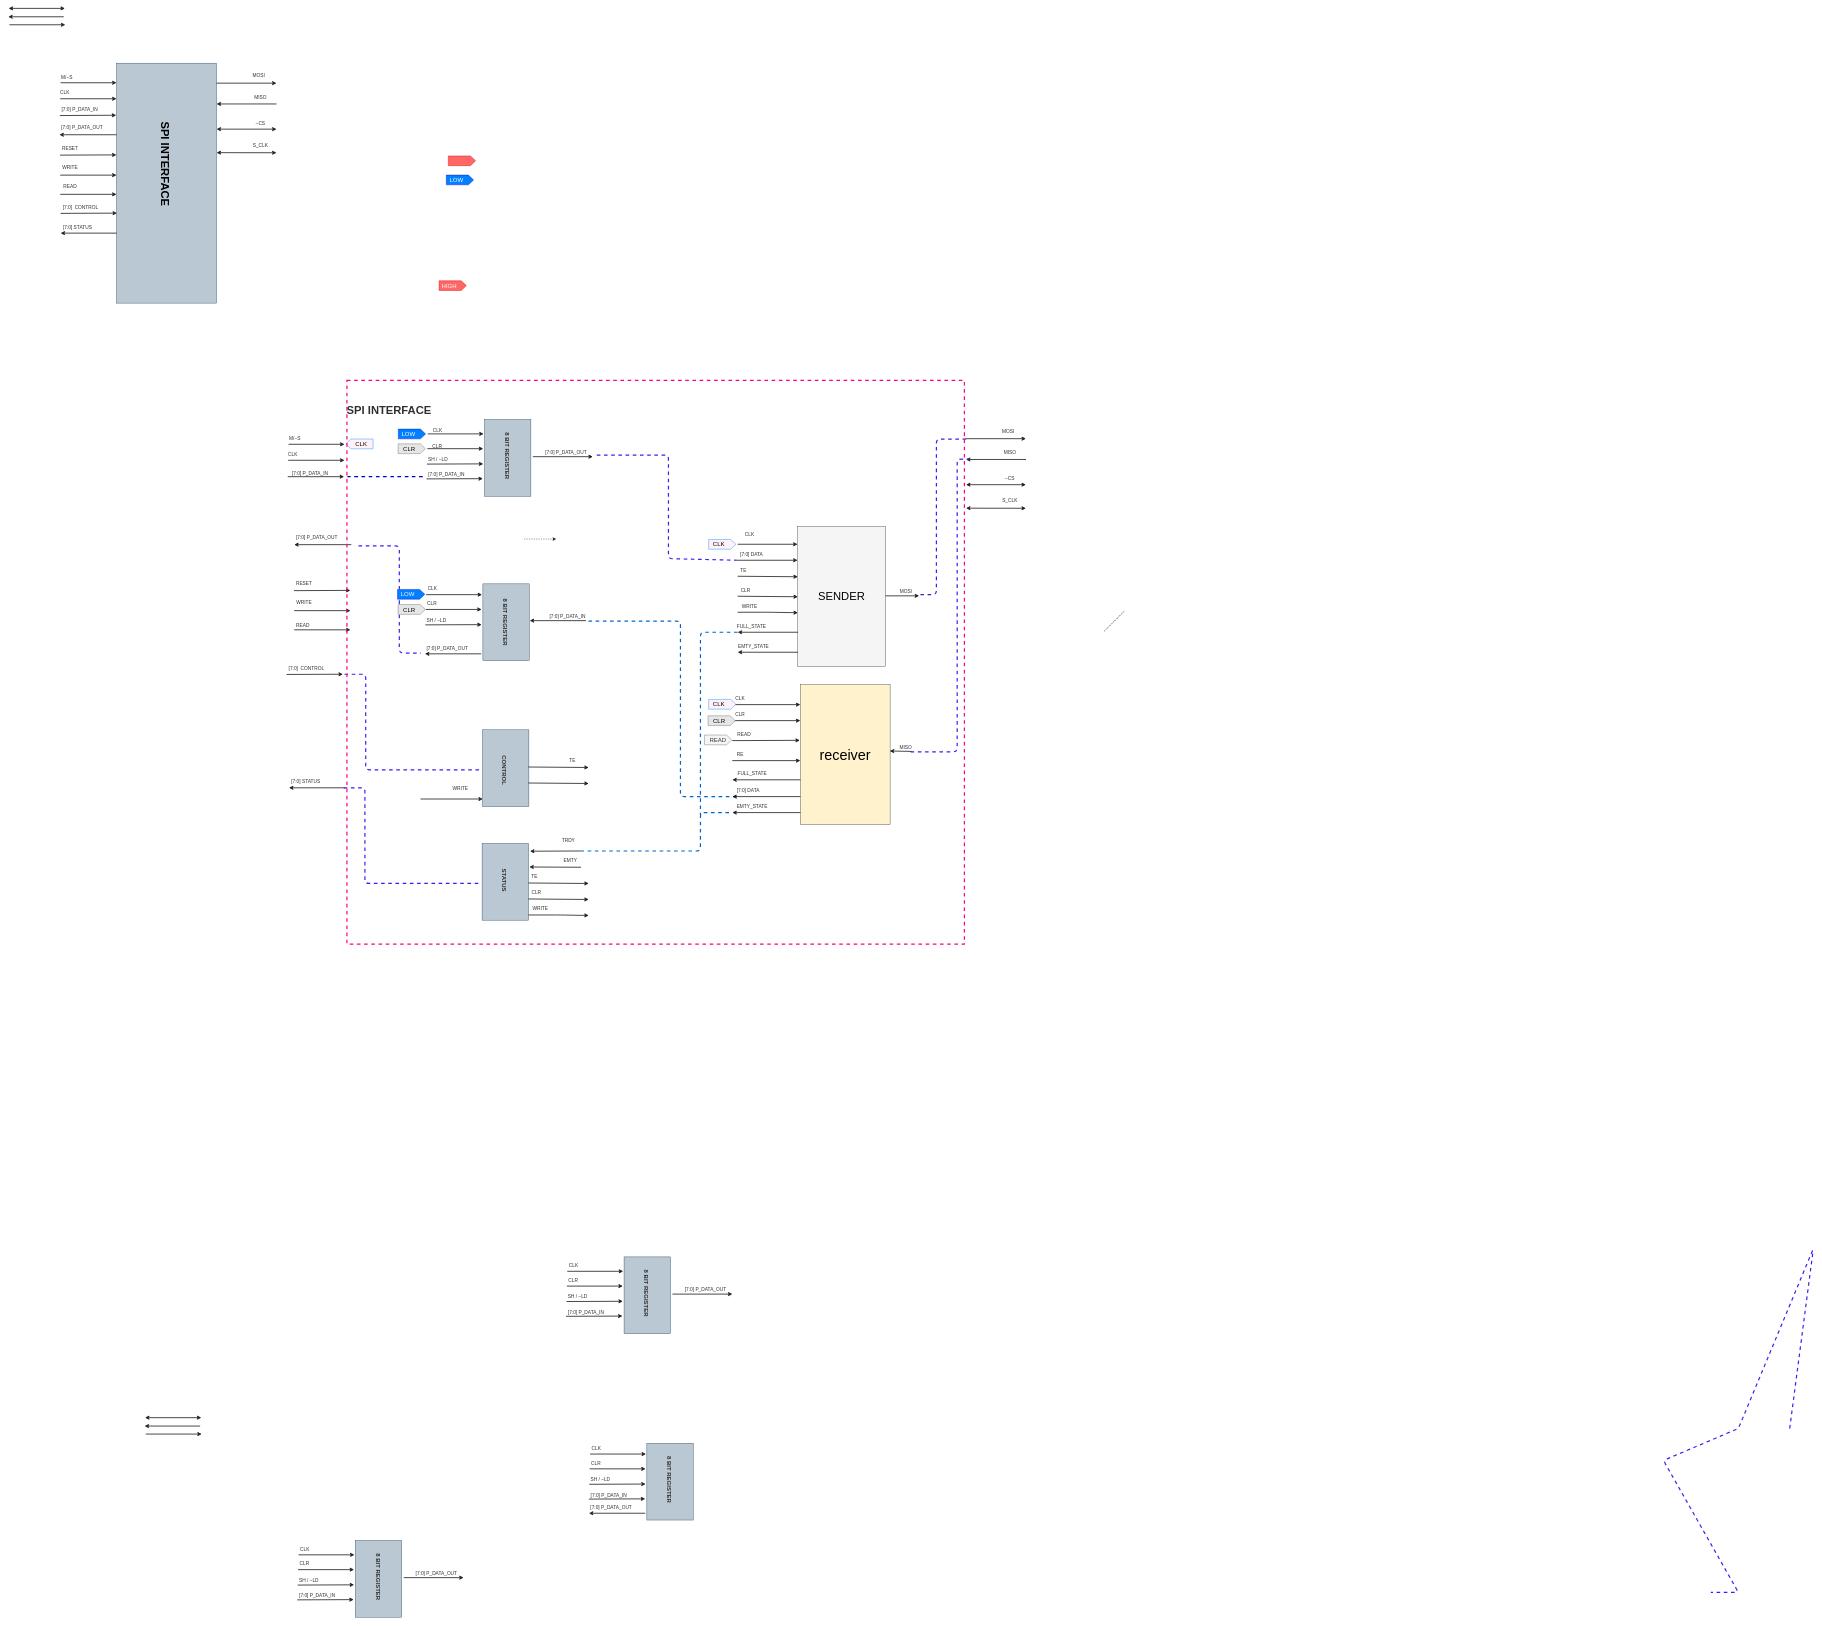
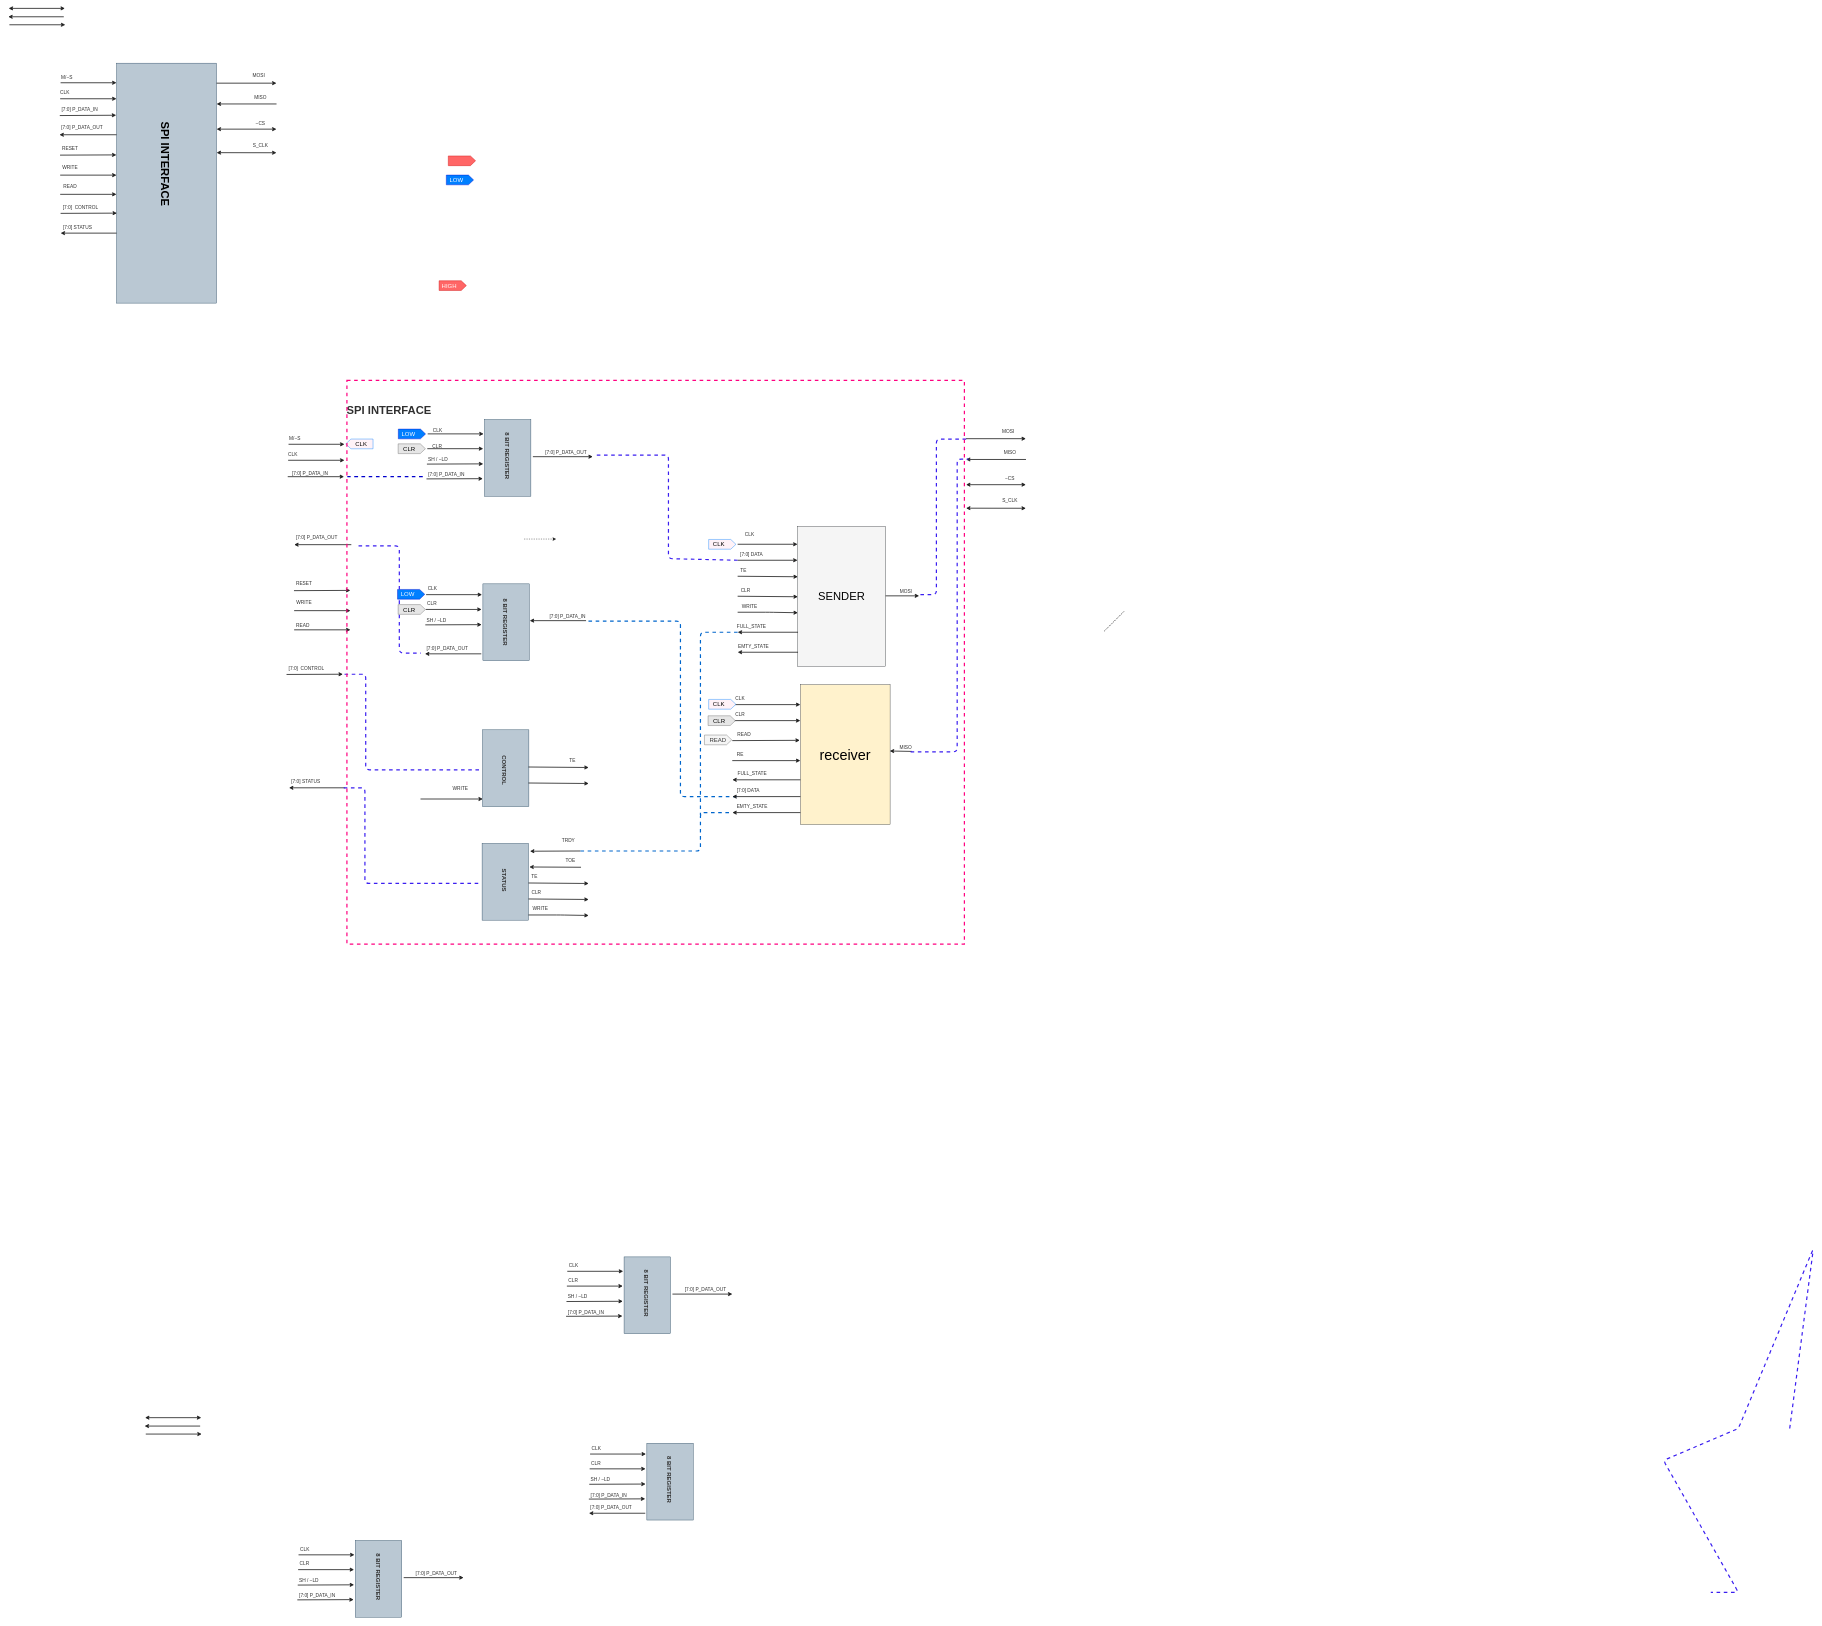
node "EMTY": label "EMTY" -> "TOE"
